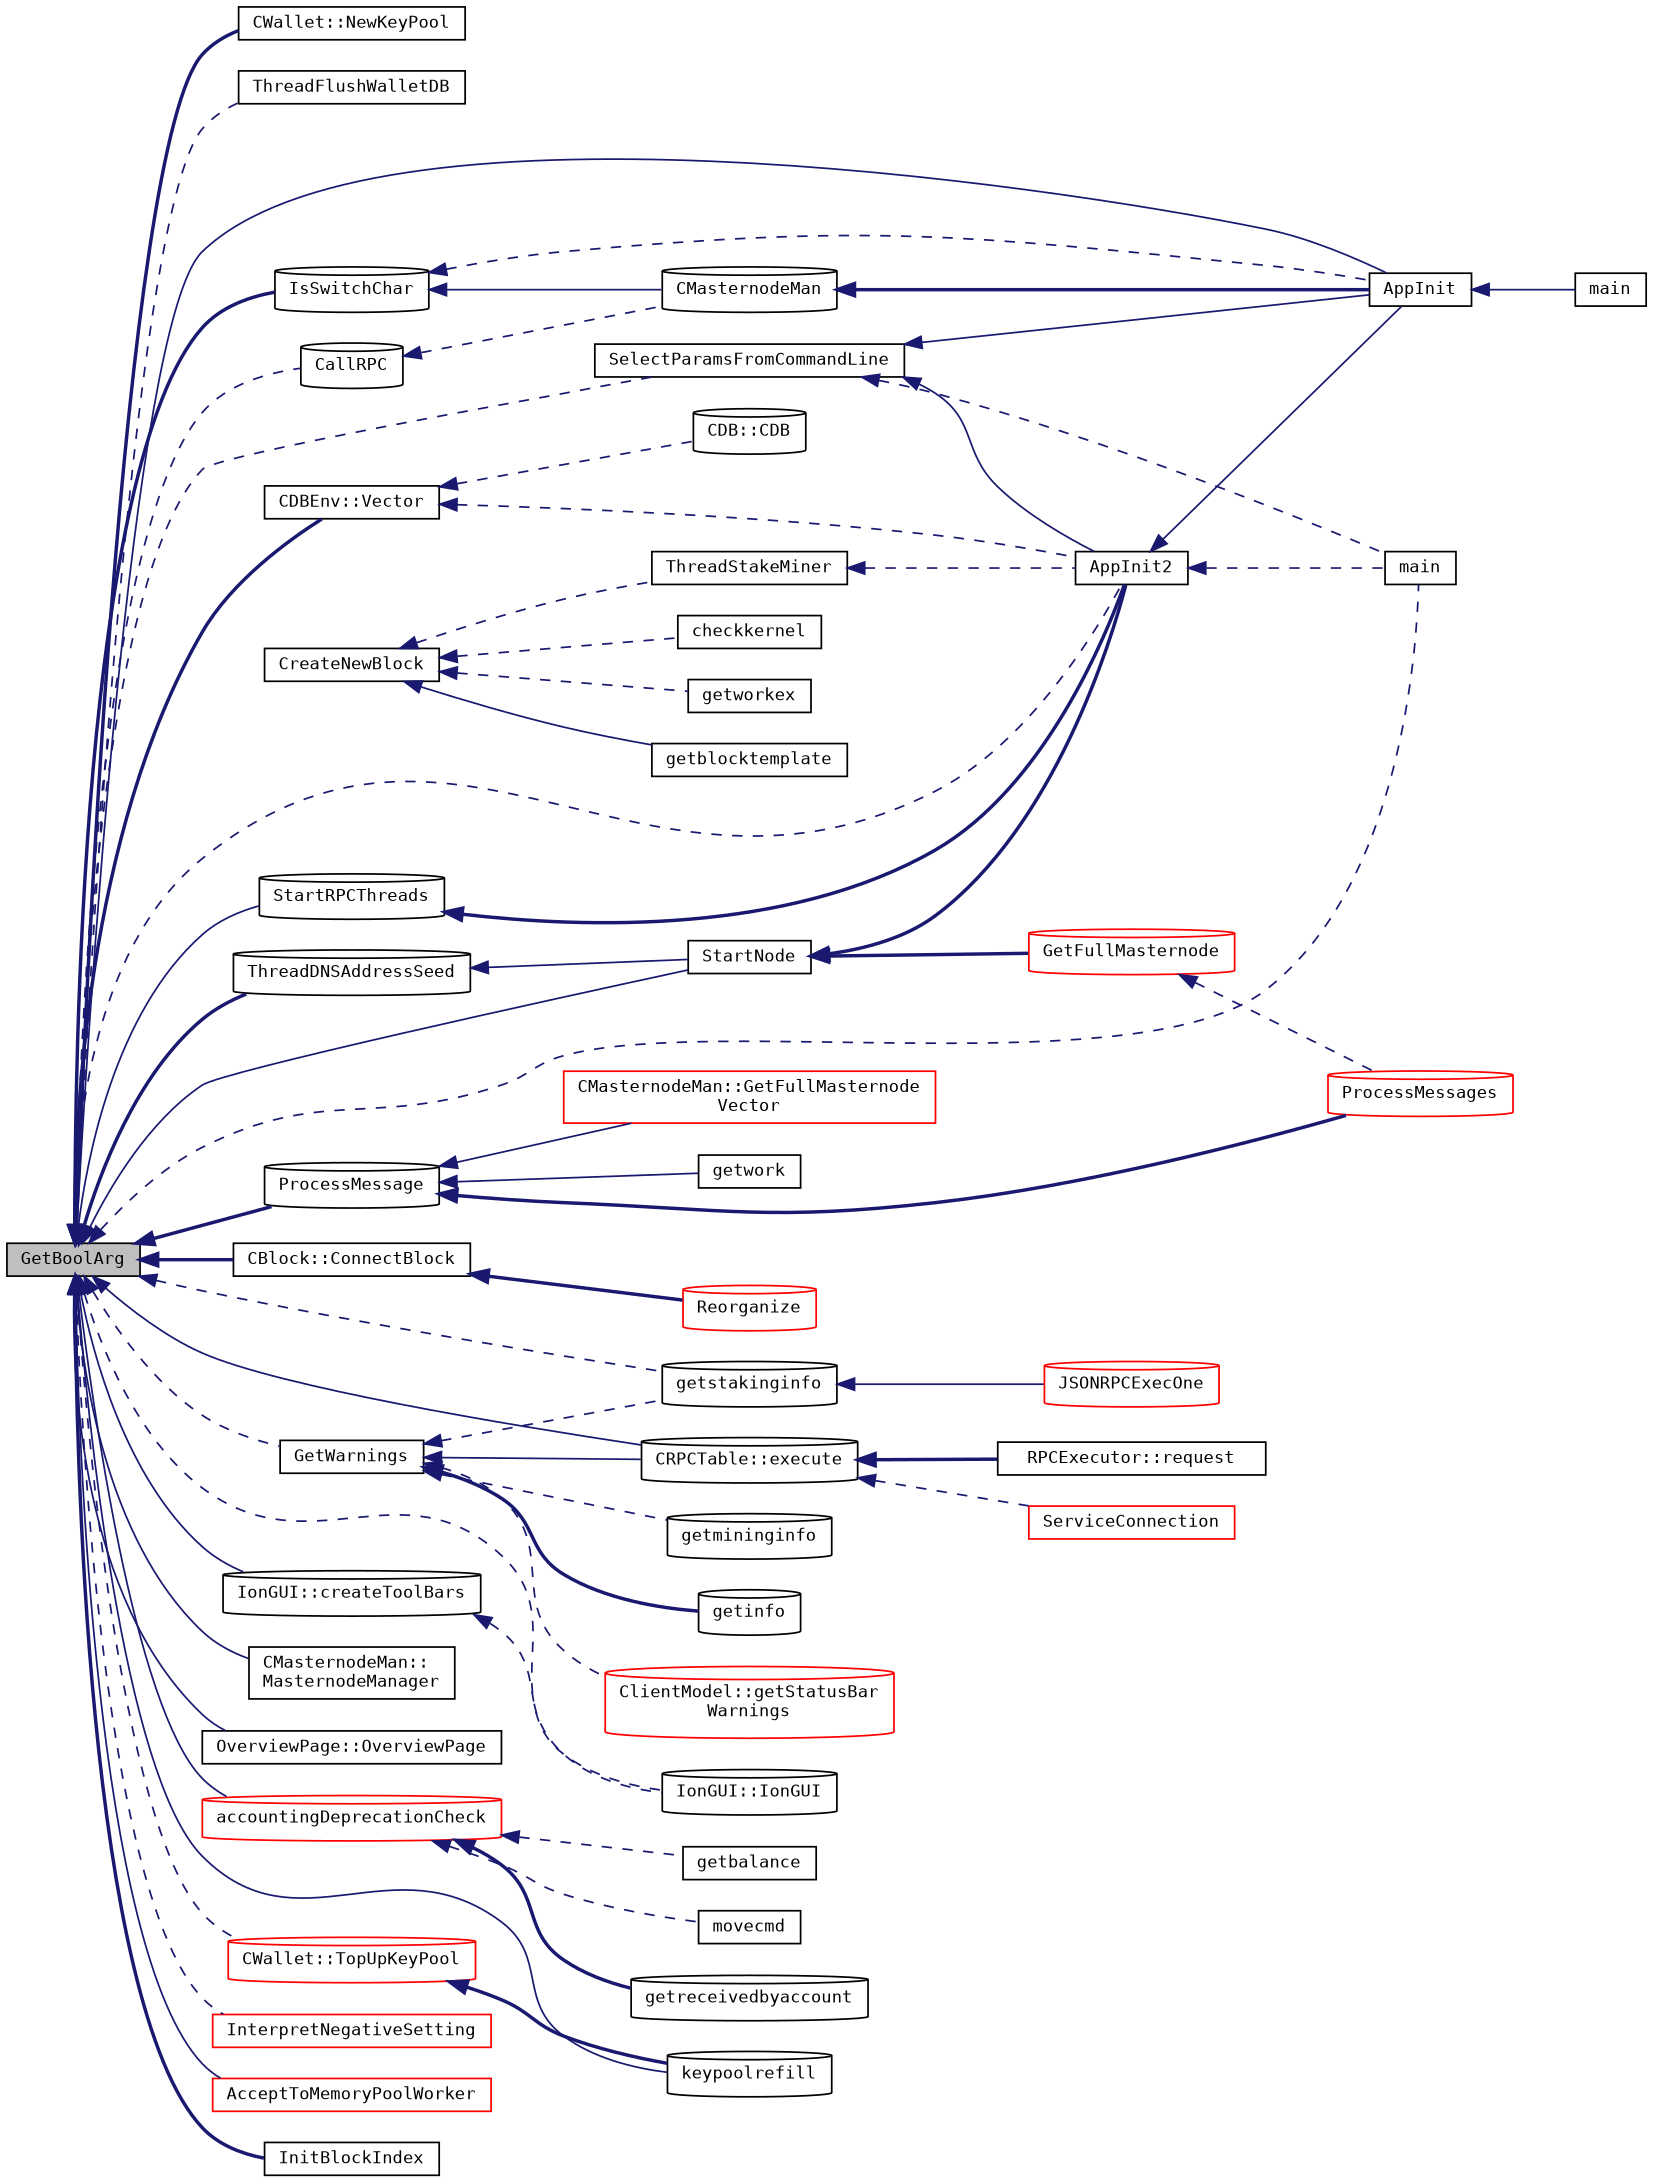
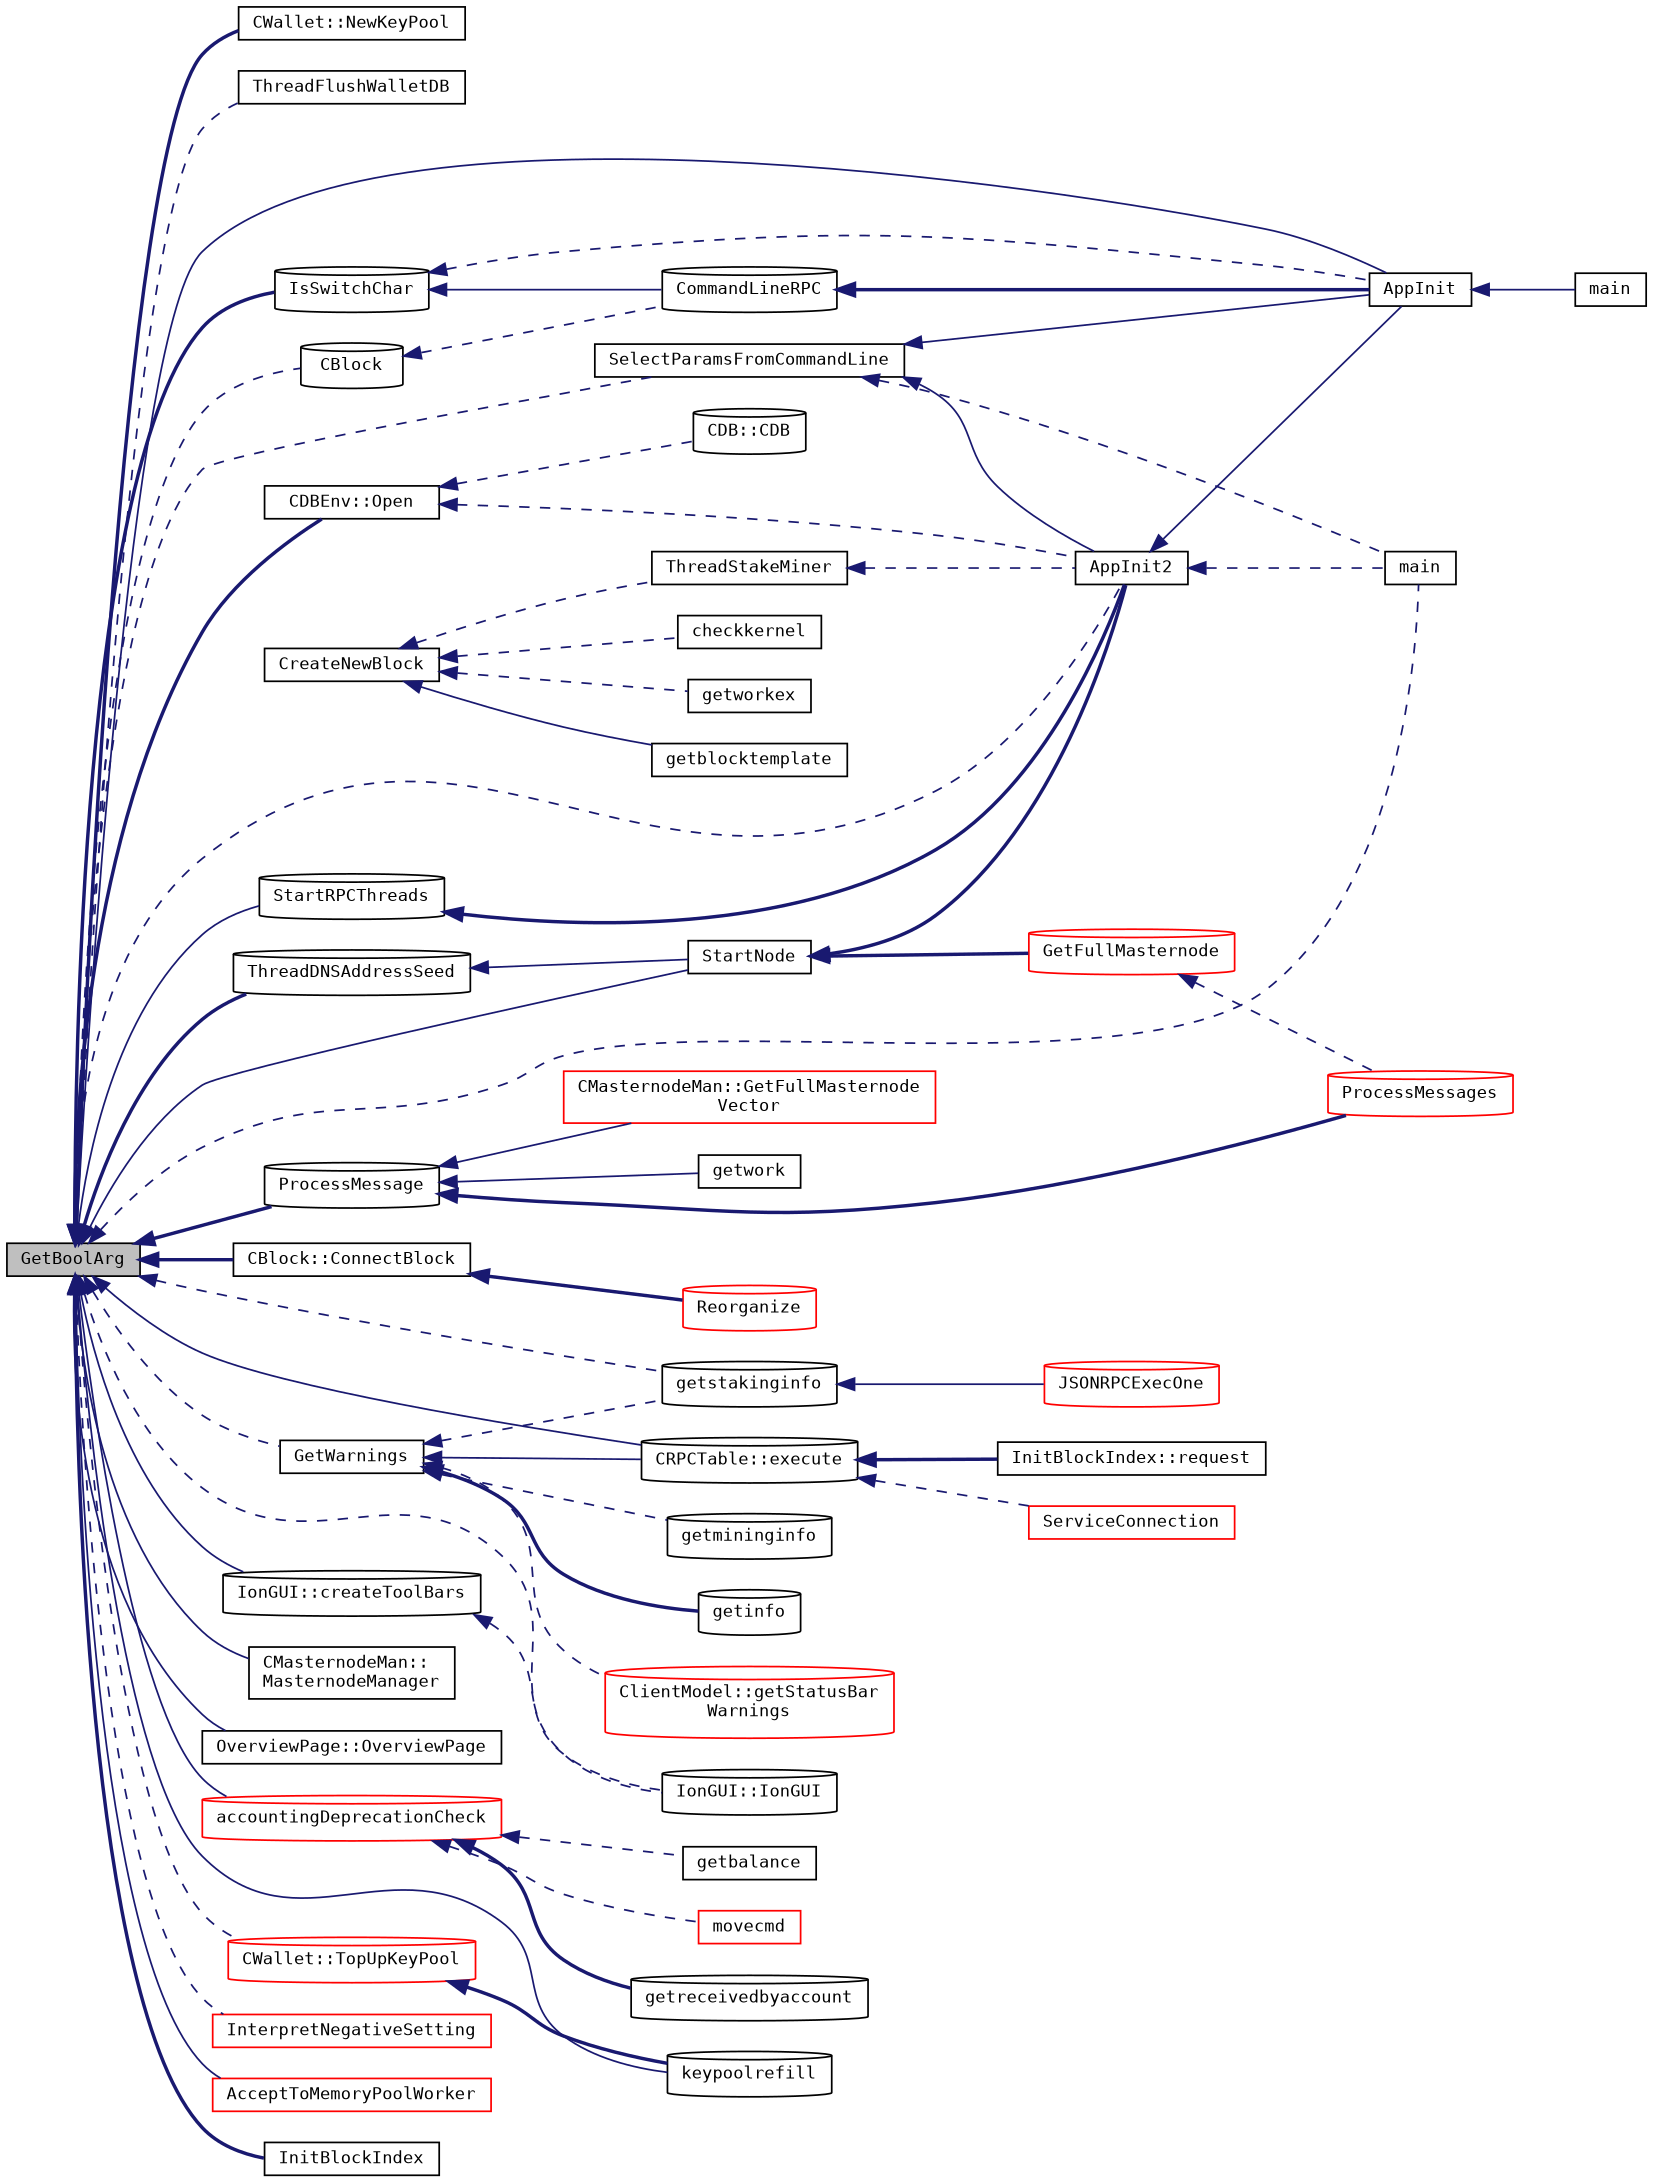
node "CMasternodeMan": label "CMasternodeMan" -> "CommandLineRPC"
node "CallRPC": label "CallRPC" -> "CBlock"
node "CDBEnv::Vector": label "CDBEnv::Vector" -> "CDBEnv::Open"
node "RPCExecutor::request": label "RPCExecutor::request" -> "InitBlockIndex::request"
node "movecmd": color black -> red
